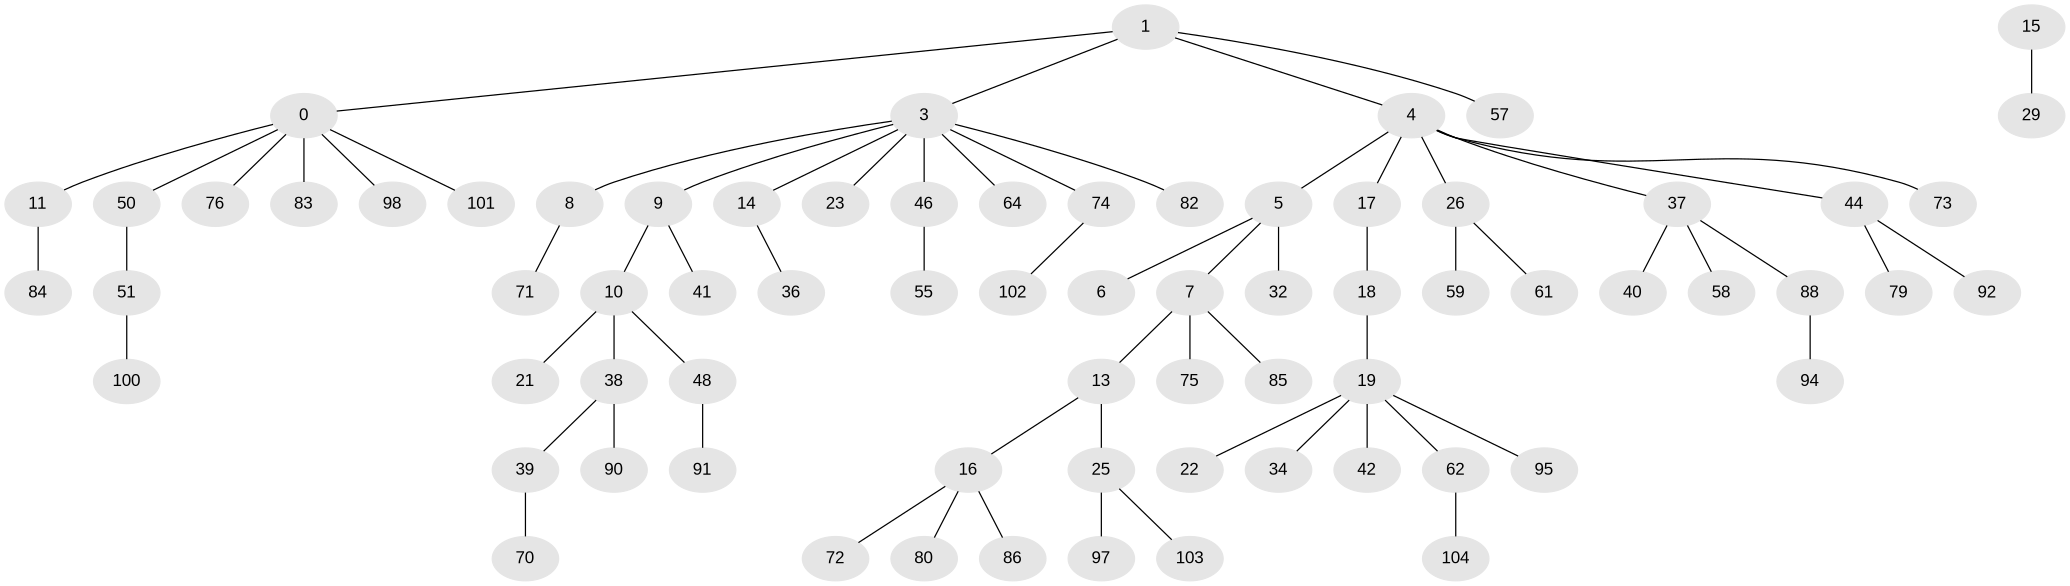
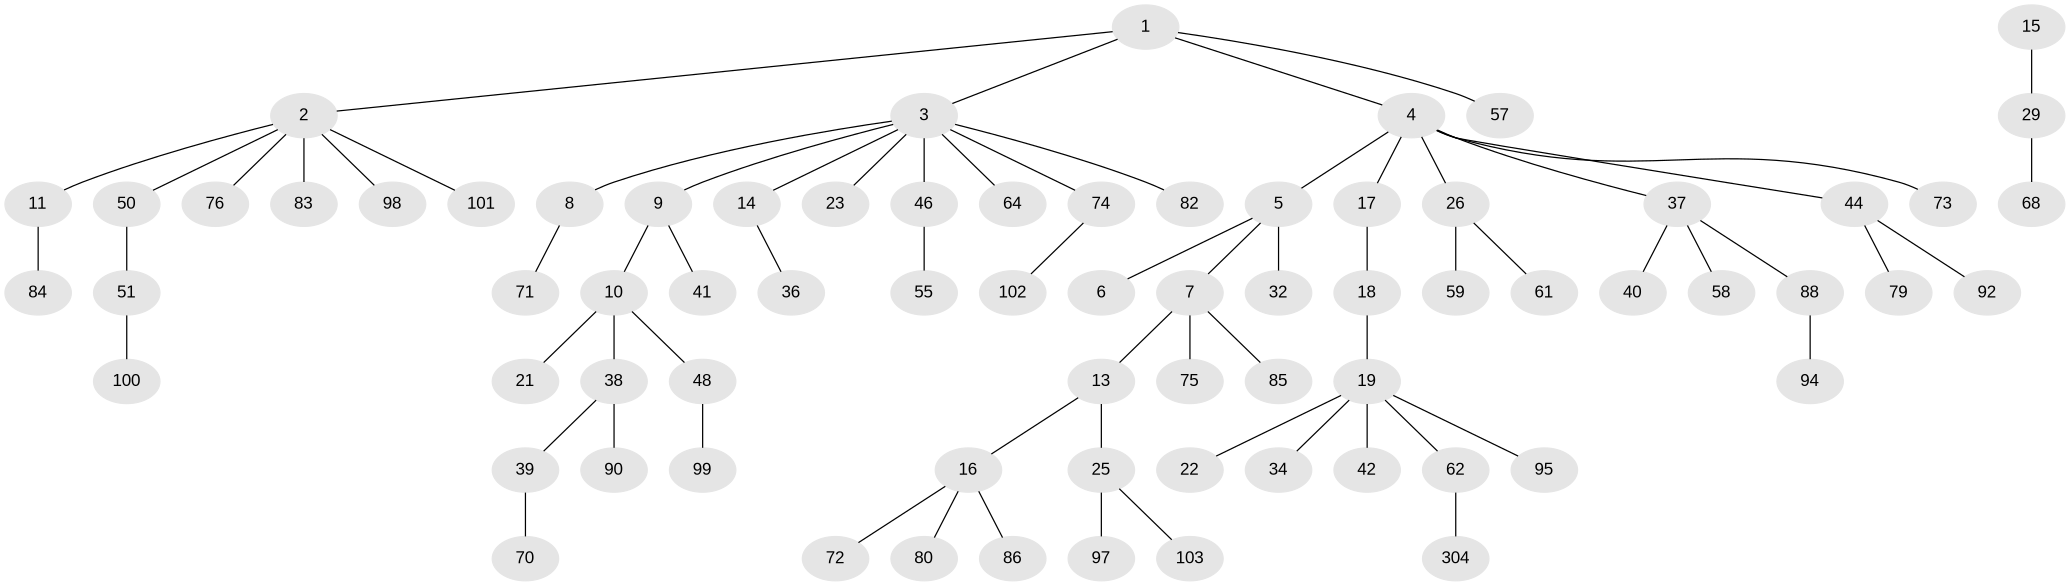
node "0": label "0" -> "2"
node "68": added
node "91": label "91" -> "99"
node "104": label "104" -> "304"
